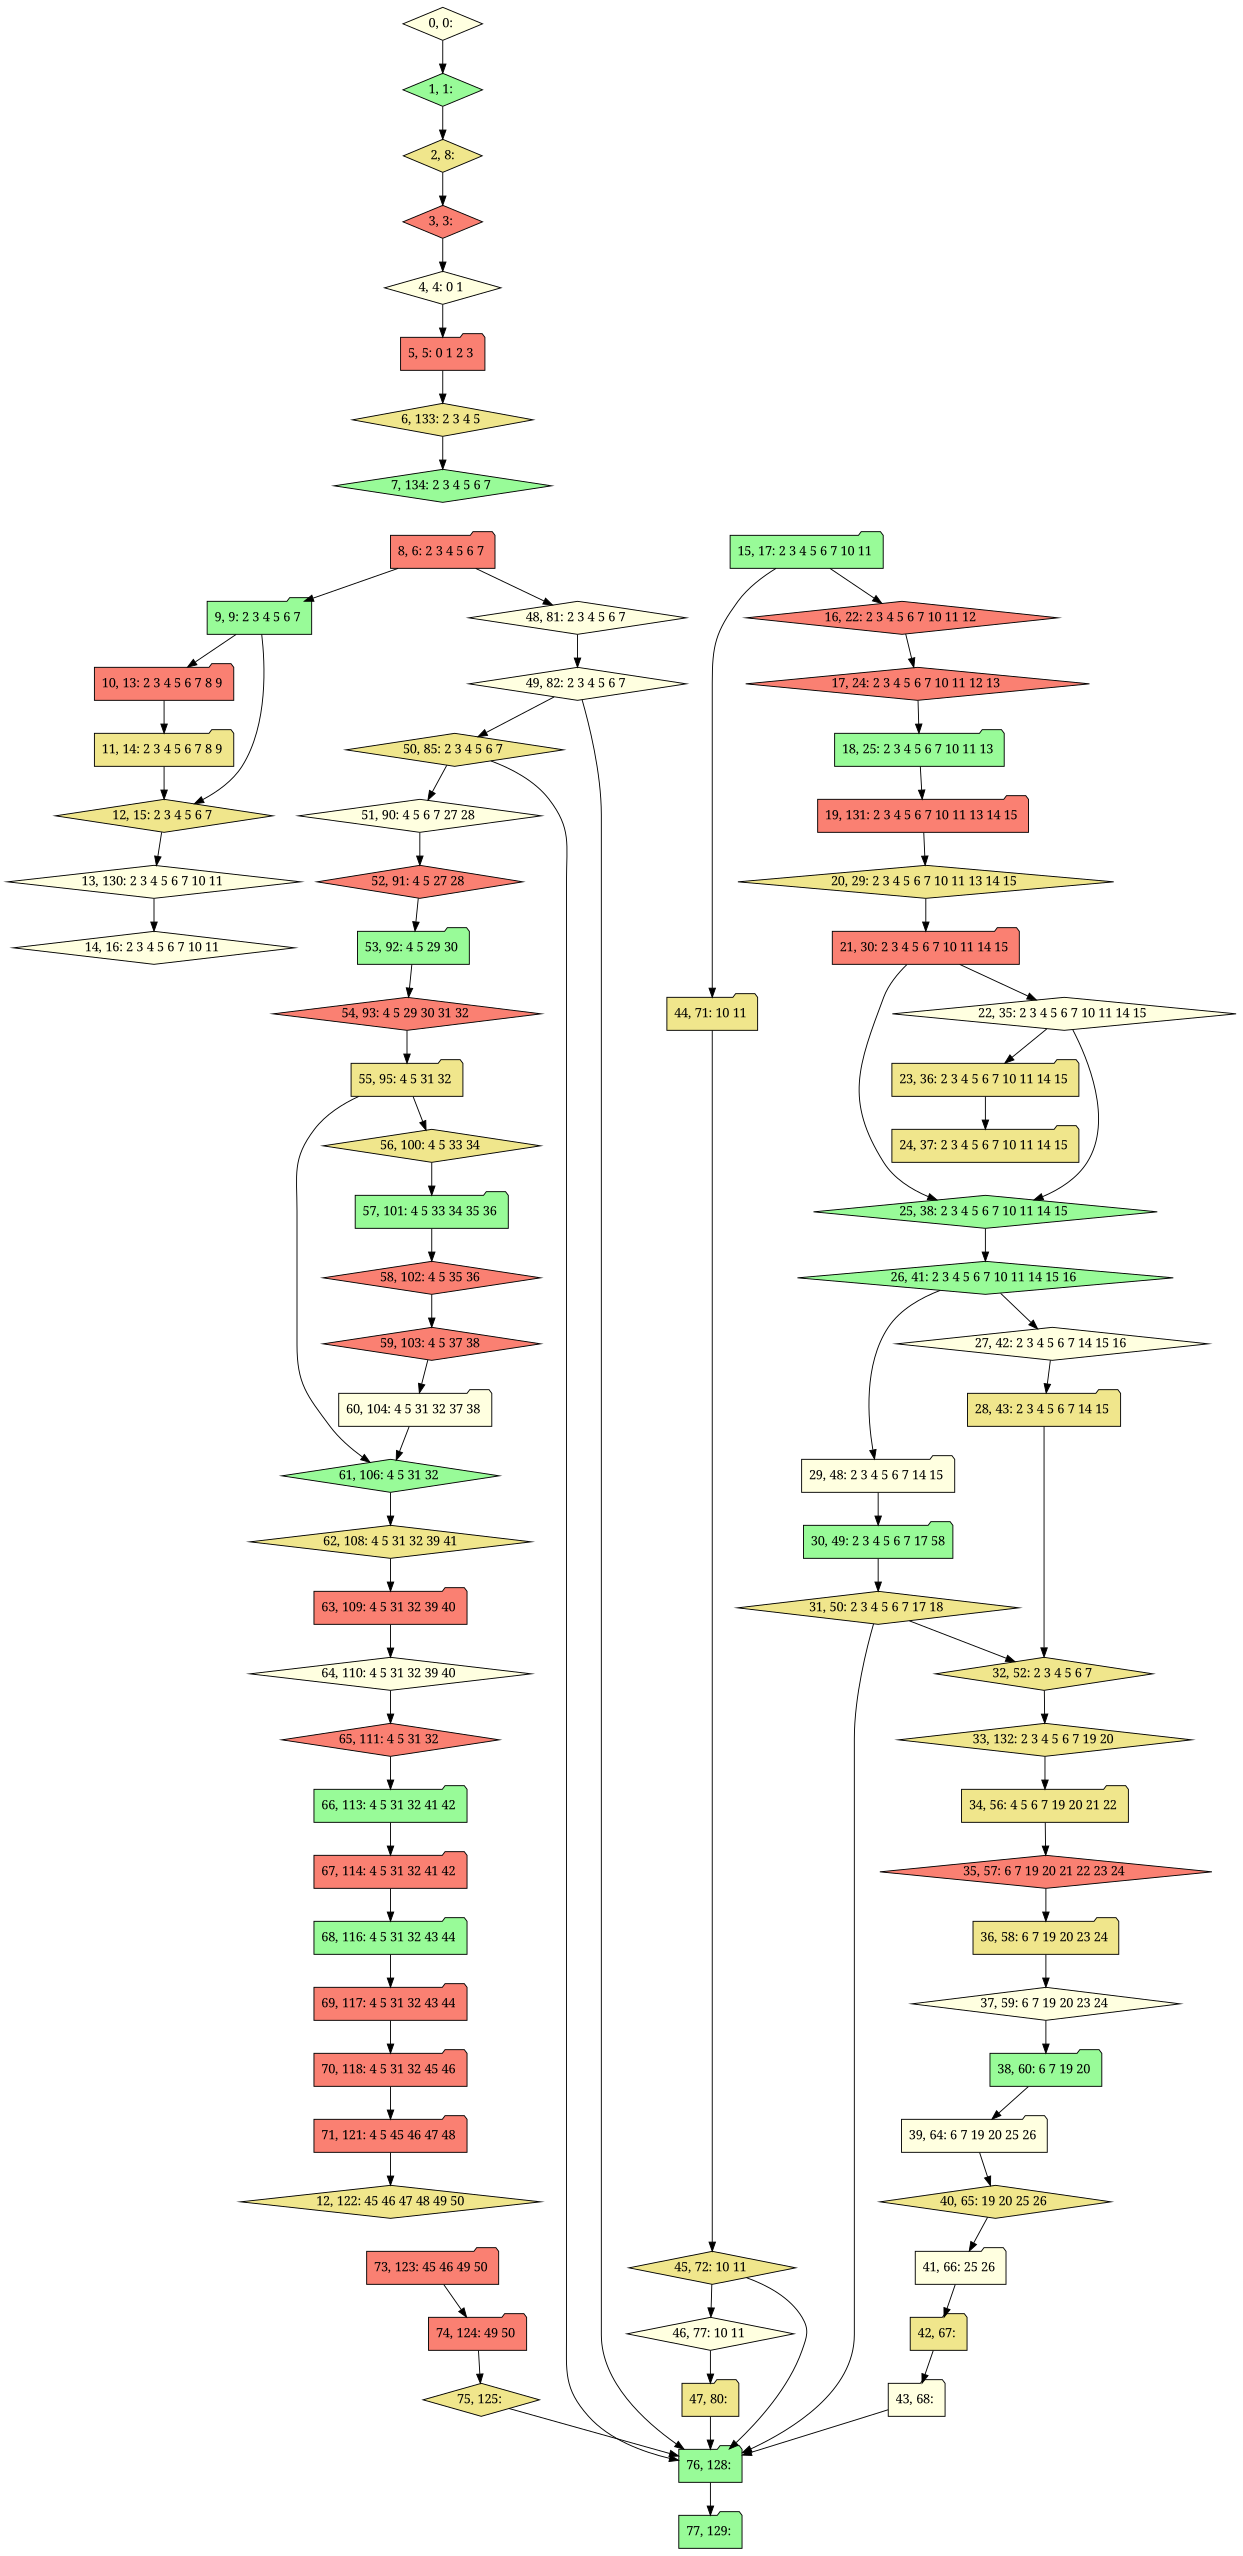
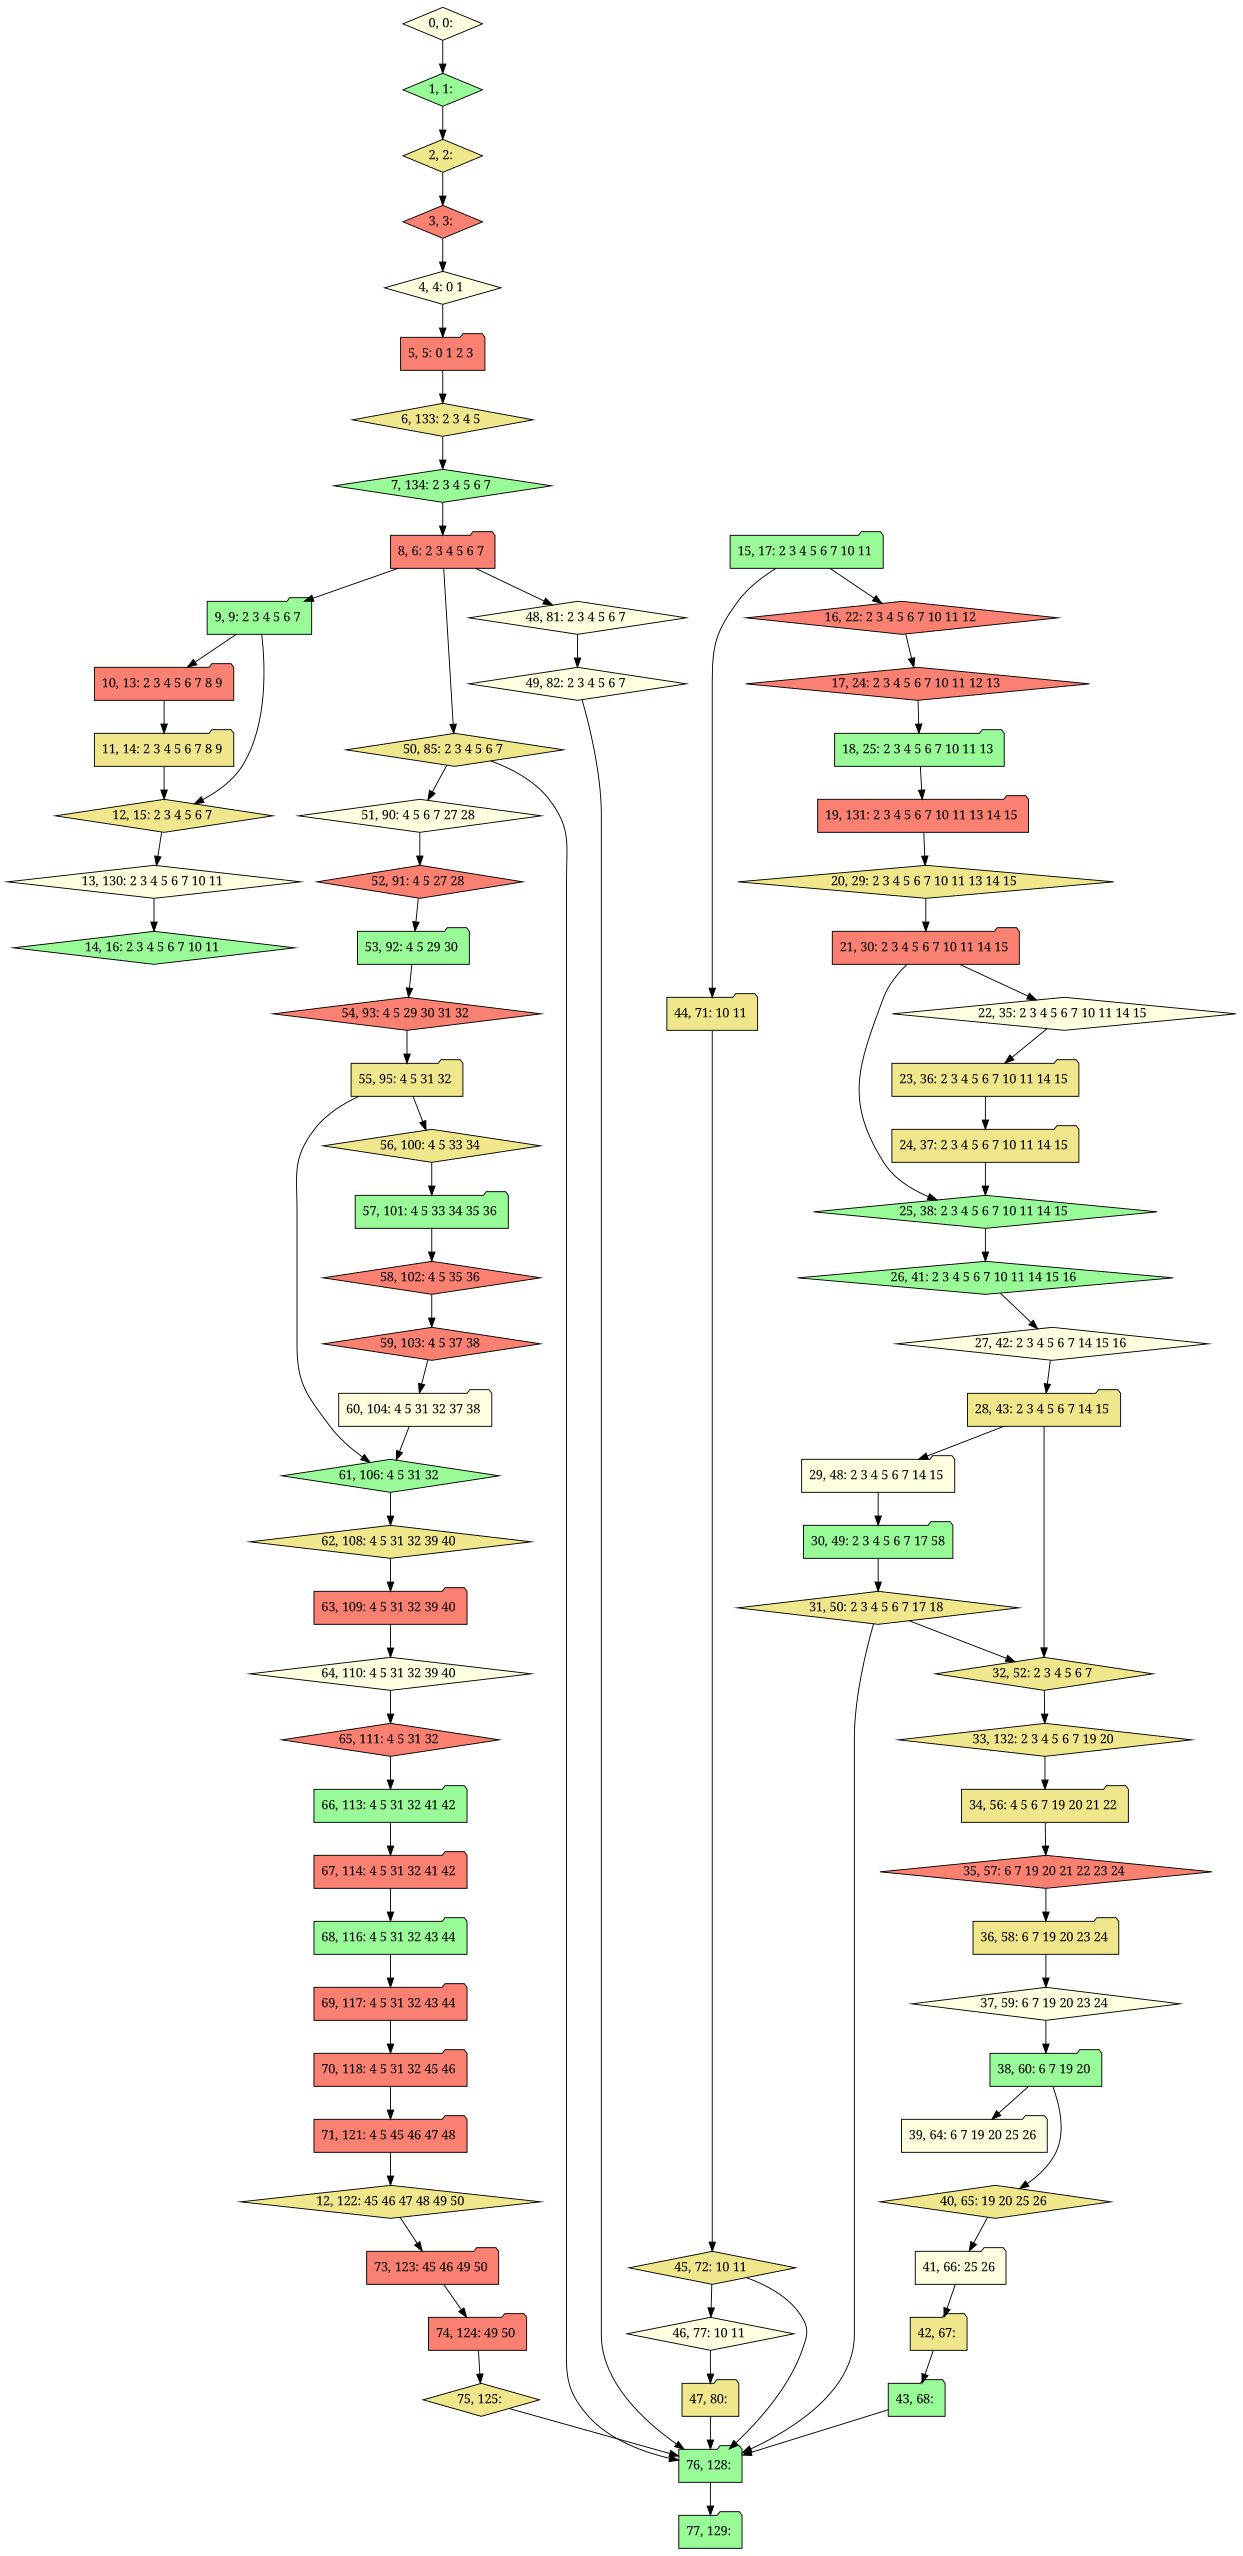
node "2, 8:": label "2, 8:" -> "2, 2:"
edge "7, 134: 2 3 4 5 6 7" -> "8, 6: 2 3 4 5 6 7": added
edge "49, 82: 2 3 4 5 6 7" -> "50, 85: 2 3 4 5 6 7": now "8, 6: 2 3 4 5 6 7" -> "50, 85: 2 3 4 5 6 7"
node "14, 16: 2 3 4 5 6 7 10 11": fillcolor lightyellow -> palegreen
edge "22, 35: 2 3 4 5 6 7 10 11 14 15" -> "25, 38: 2 3 4 5 6 7 10 11 14 15": now "24, 37: 2 3 4 5 6 7 10 11 14 15" -> "25, 38: 2 3 4 5 6 7 10 11 14 15"
edge "26, 41: 2 3 4 5 6 7 10 11 14 15 16" -> "29, 48: 2 3 4 5 6 7 14 15": now "28, 43: 2 3 4 5 6 7 14 15" -> "29, 48: 2 3 4 5 6 7 14 15"
node "62, 108: 4 5 31 32 39 41": label "62, 108: 4 5 31 32 39 41" -> "62, 108: 4 5 31 32 39 40"
edge "39, 64: 6 7 19 20 25 26" -> "40, 65: 19 20 25 26": now "38, 60: 6 7 19 20" -> "40, 65: 19 20 25 26"
edge "12, 122: 45 46 47 48 49 50" -> "73, 123: 45 46 49 50": added
node "43, 68:": fillcolor lightyellow -> palegreen
